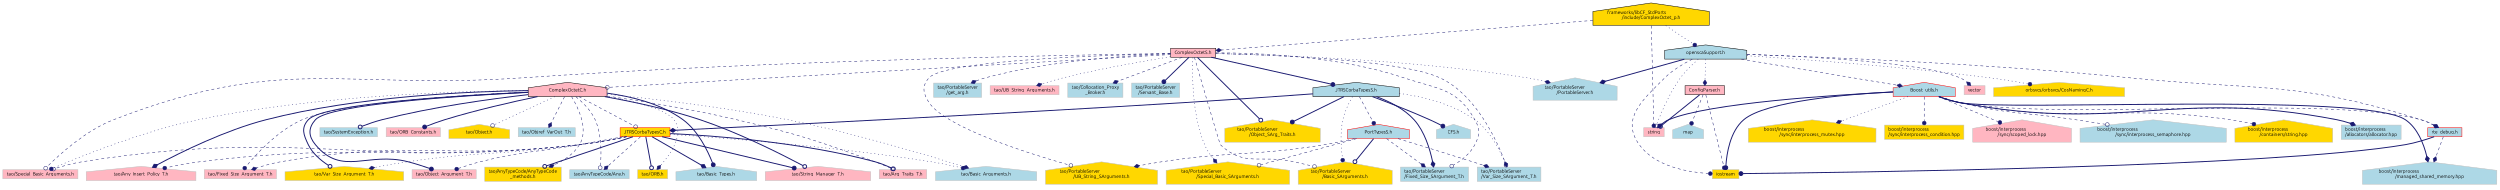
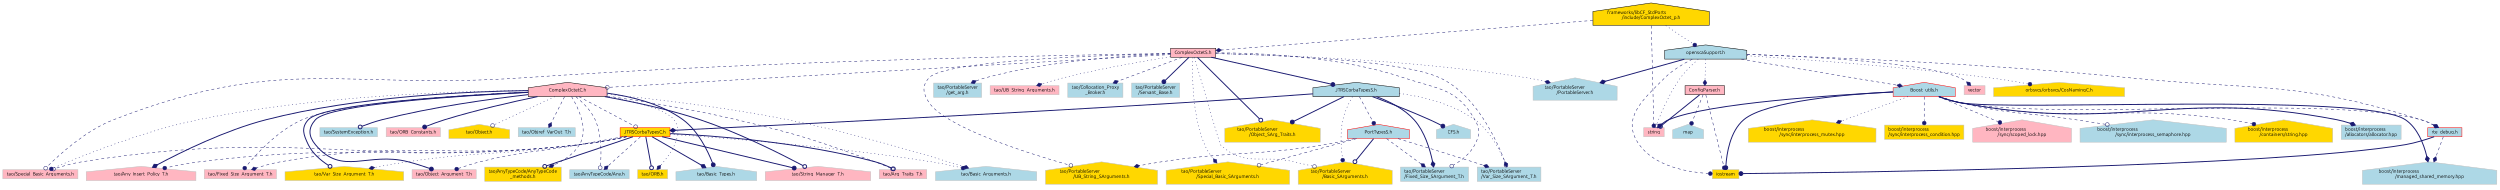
edge "ComplexOctetS.h" -> "tao/PortableServer /Basic_SArguments.h": style dashed -> dotted
